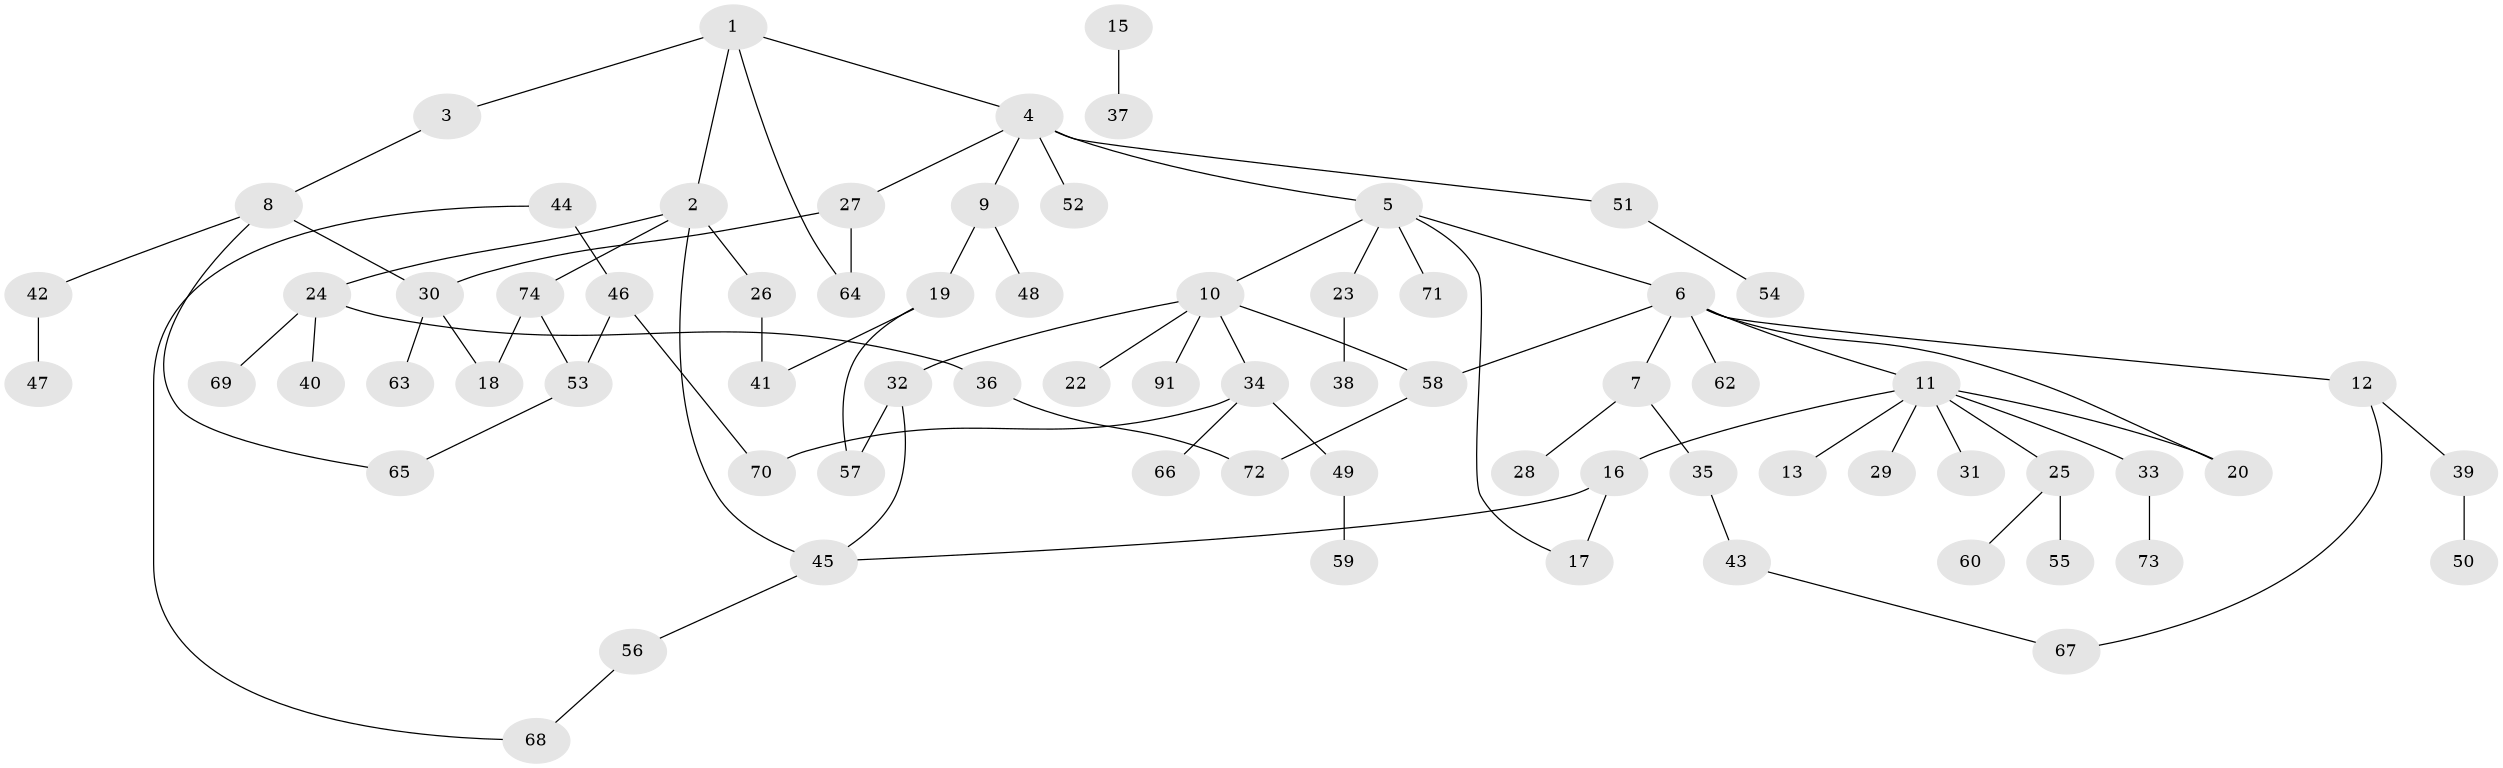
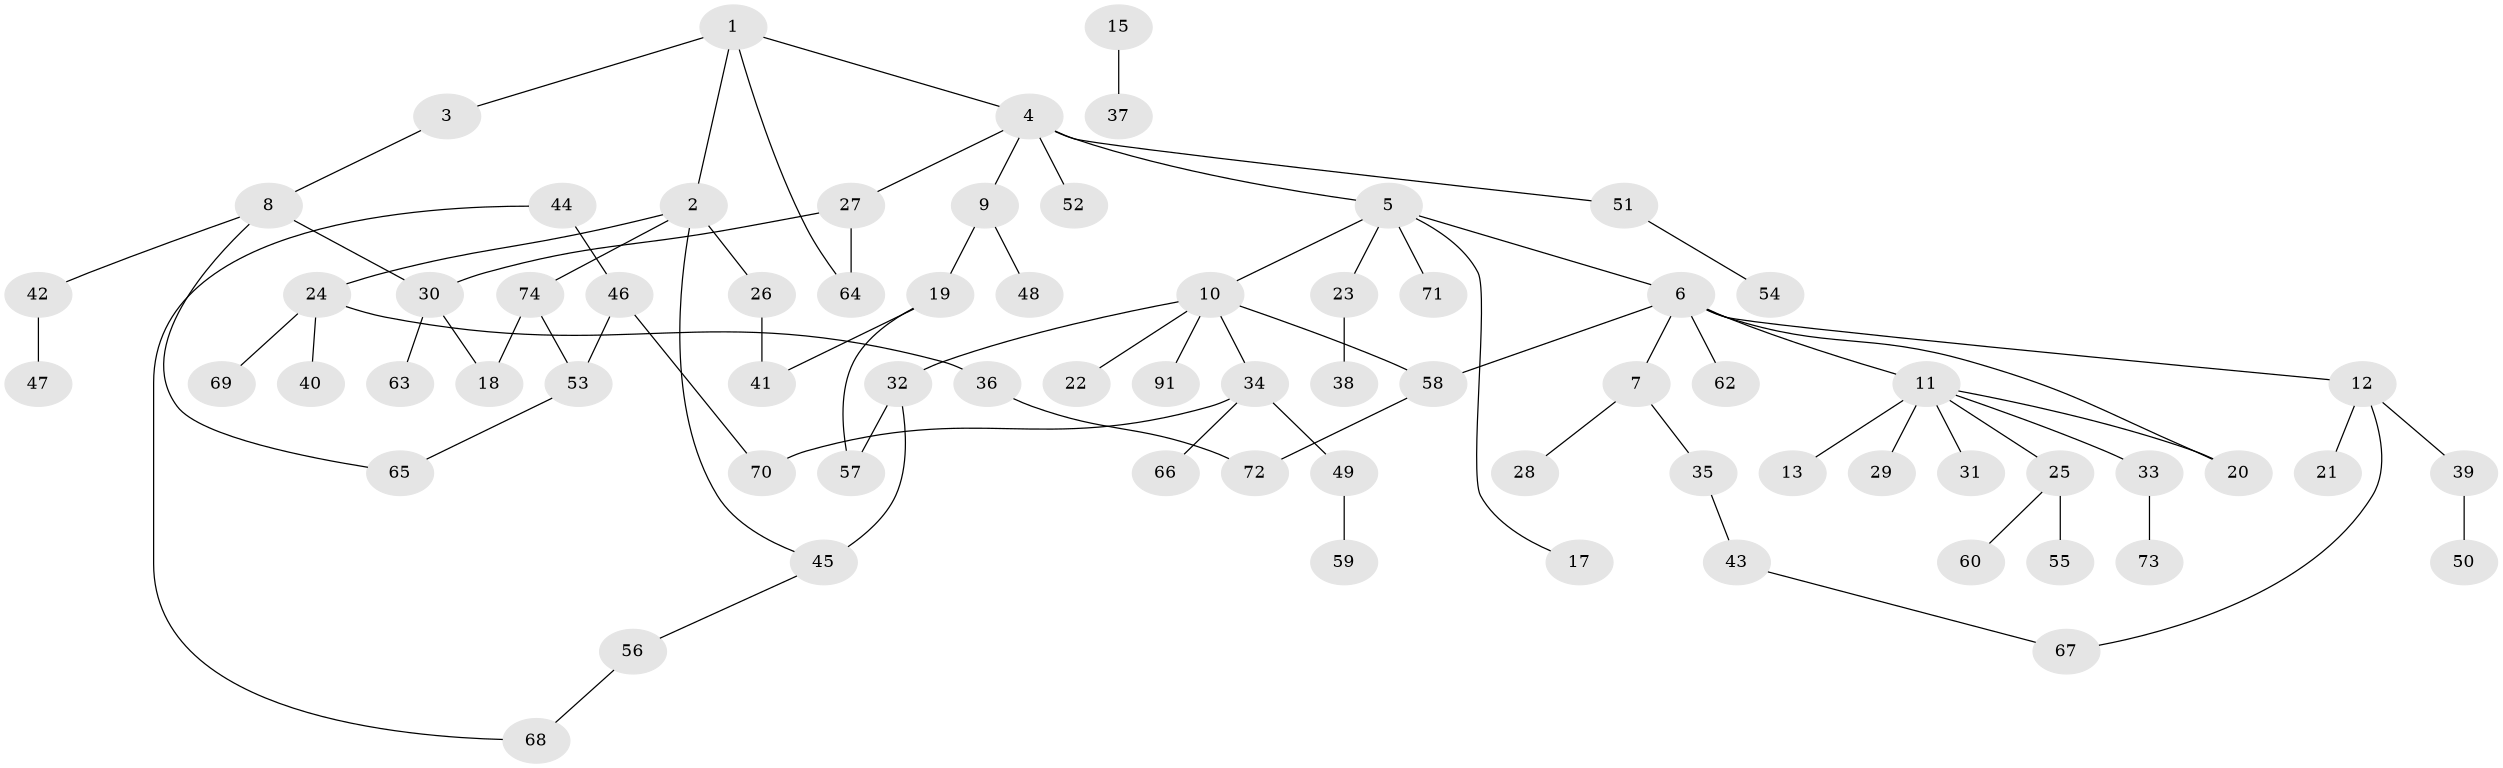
node "16": removed
node "21": added
